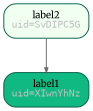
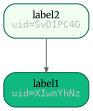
node "label2": text "uid=SvDIPC5G" -> "uid=SvDIPC4G"
